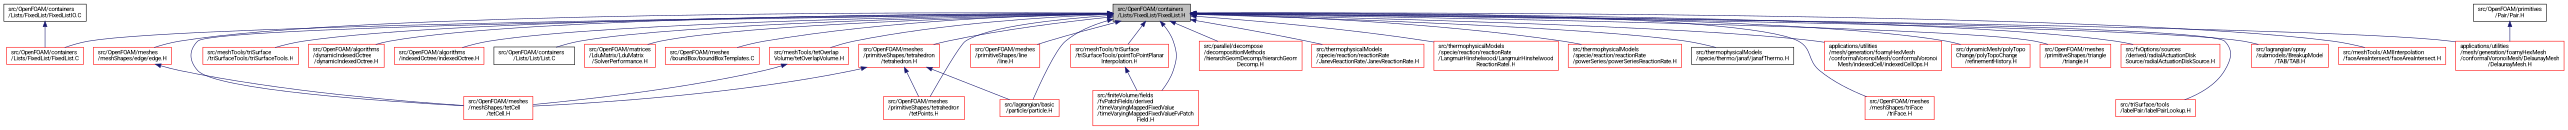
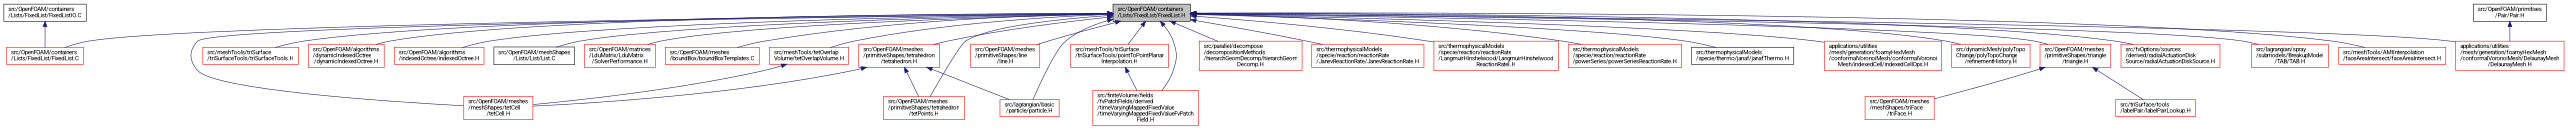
edge "src/OpenFOAM/meshes /meshShapes/triFace /triFace.H" -> "src/OpenFOAM/containers /Lists/FixedList/FixedList.H": now "src/OpenFOAM/meshes /meshShapes/triFace /triFace.H" -> "src/OpenFOAM/meshes /primitiveShapes/triangle /triangle.H"
edge "src/triSurface/tools /labelPair/labelPairLookup.H" -> "src/OpenFOAM/containers /Lists/FixedList/FixedList.H": now "src/triSurface/tools /labelPair/labelPairLookup.H" -> "src/OpenFOAM/meshes /primitiveShapes/triangle /triangle.H"
node "src/OpenFOAM/meshes /meshShapes/edge/edge.H": removed
node "src/OpenFOAM/containers /Lists/List/List.C": label "src/OpenFOAM/containers /Lists/List/List.C" -> "src/OpenFOAM/meshShapes /Lists/List/List.C"
